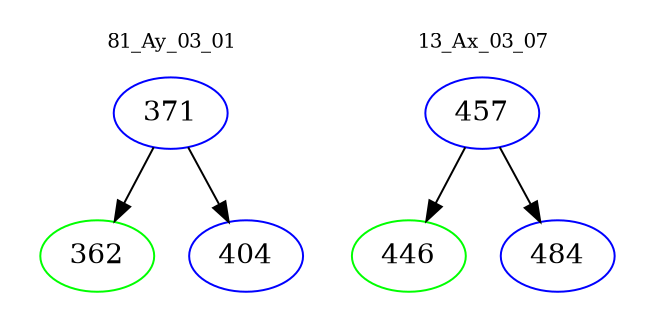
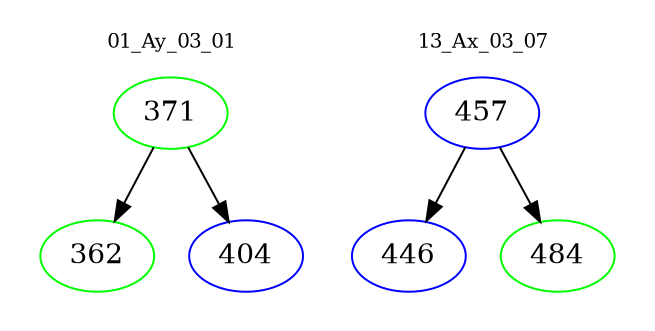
cluster "81_Ay_03_01": label "81_Ay_03_01" -> "01_Ay_03_01"
node "371": color blue -> green
node "446": color green -> blue
node "484": color blue -> green
